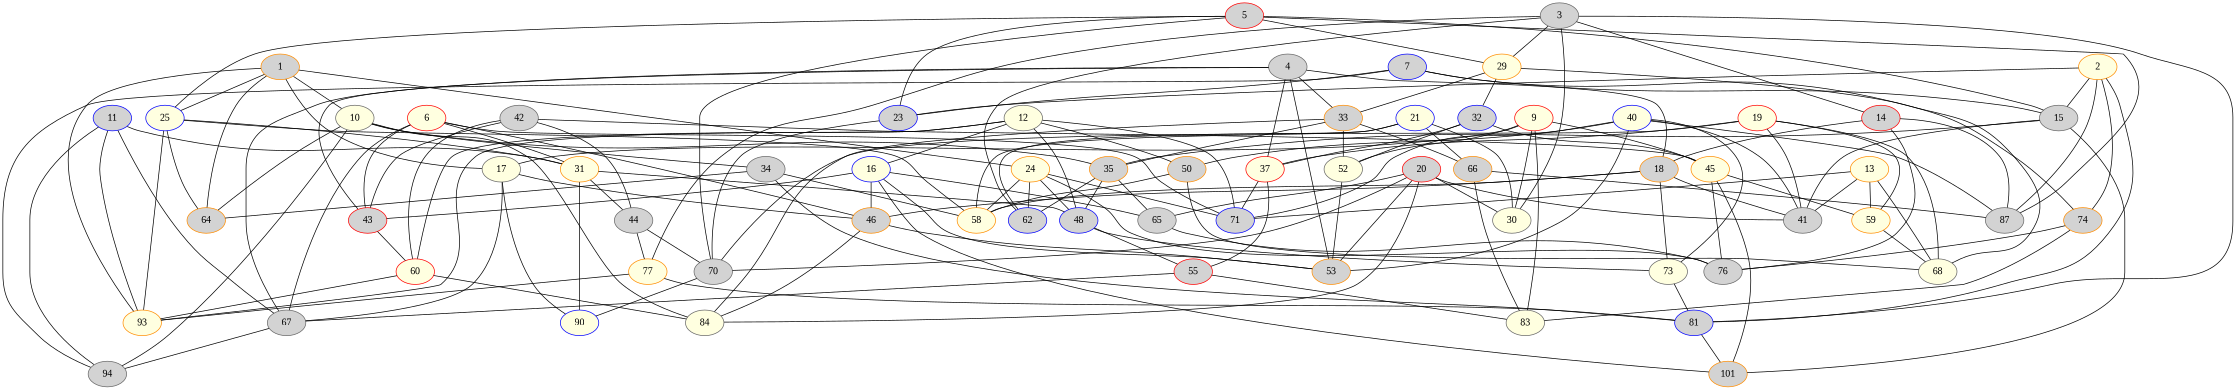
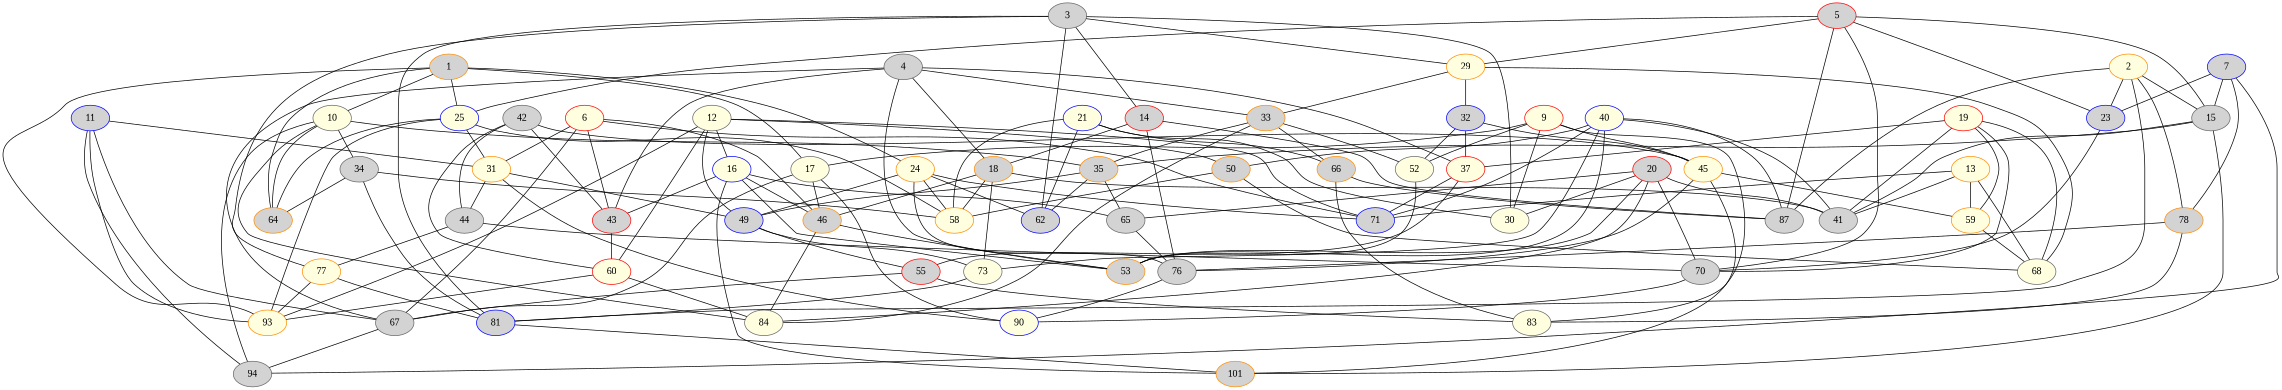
node "48": label "48" -> "49"
node "74": label "74" -> "78"
edge "76" -- "90": added
